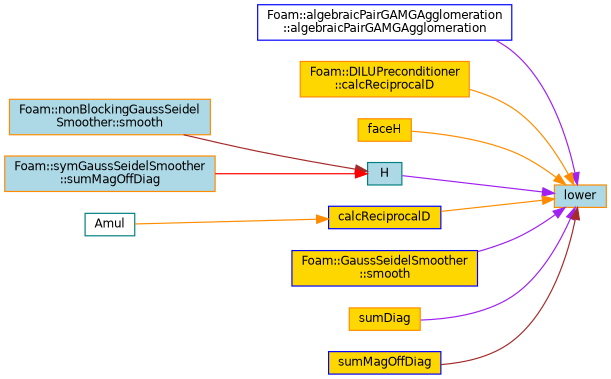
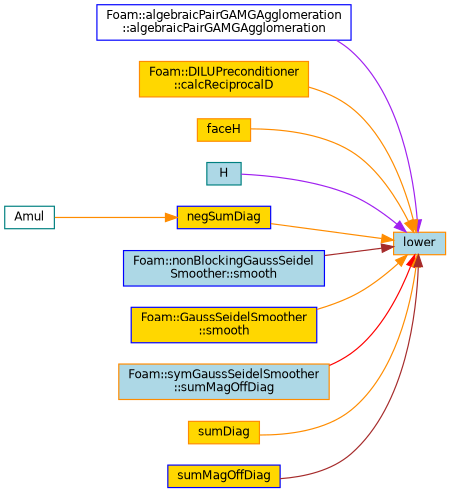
node "Foam::nonBlockingGaussSeidel Smoother::smooth": color darkorange -> blue
edge "Foam::nonBlockingGaussSeidel Smoother::smooth" -> "H": now "Foam::nonBlockingGaussSeidel Smoother::smooth" -> "lower"
edge "Foam::symGaussSeidelSmoother ::sumMagOffDiag" -> "H": now "Foam::symGaussSeidelSmoother ::sumMagOffDiag" -> "lower"
node "calcReciprocalD": label "calcReciprocalD" -> "negSumDiag"
edge "Foam::GaussSeidelSmoother ::smooth" -> "lower": color purple -> darkorange
edge "sumDiag" -> "lower": color purple -> darkorange
